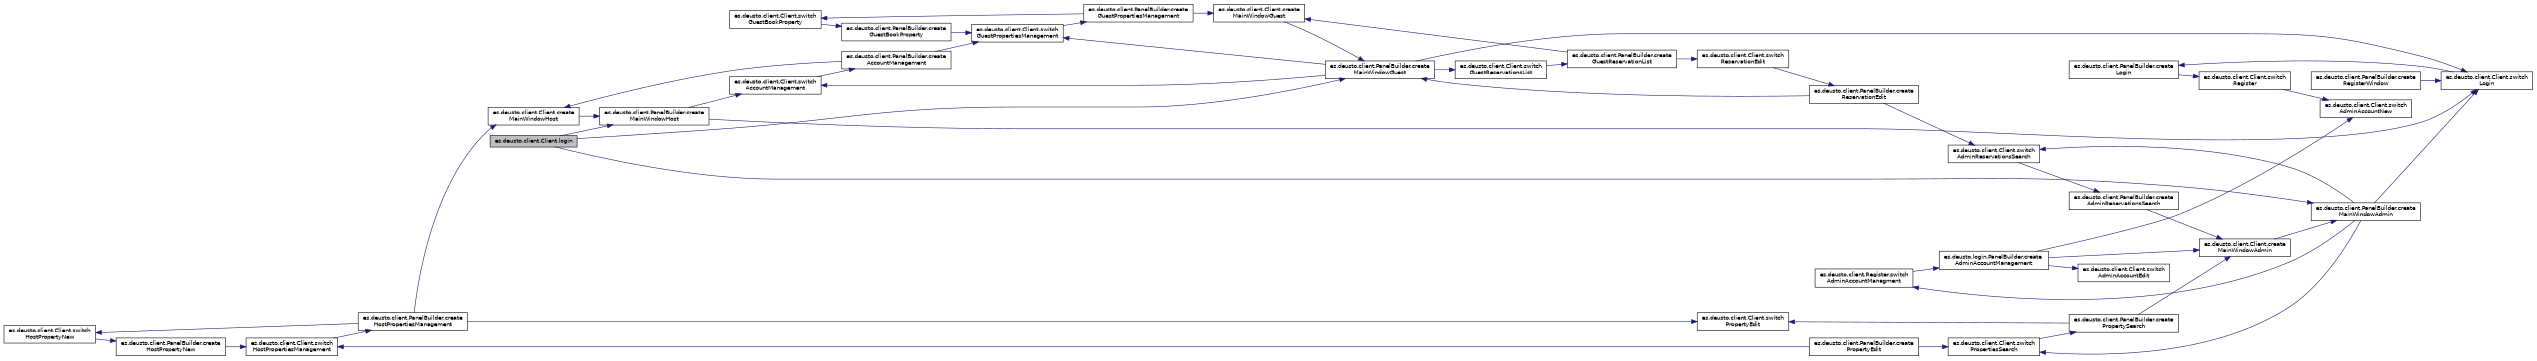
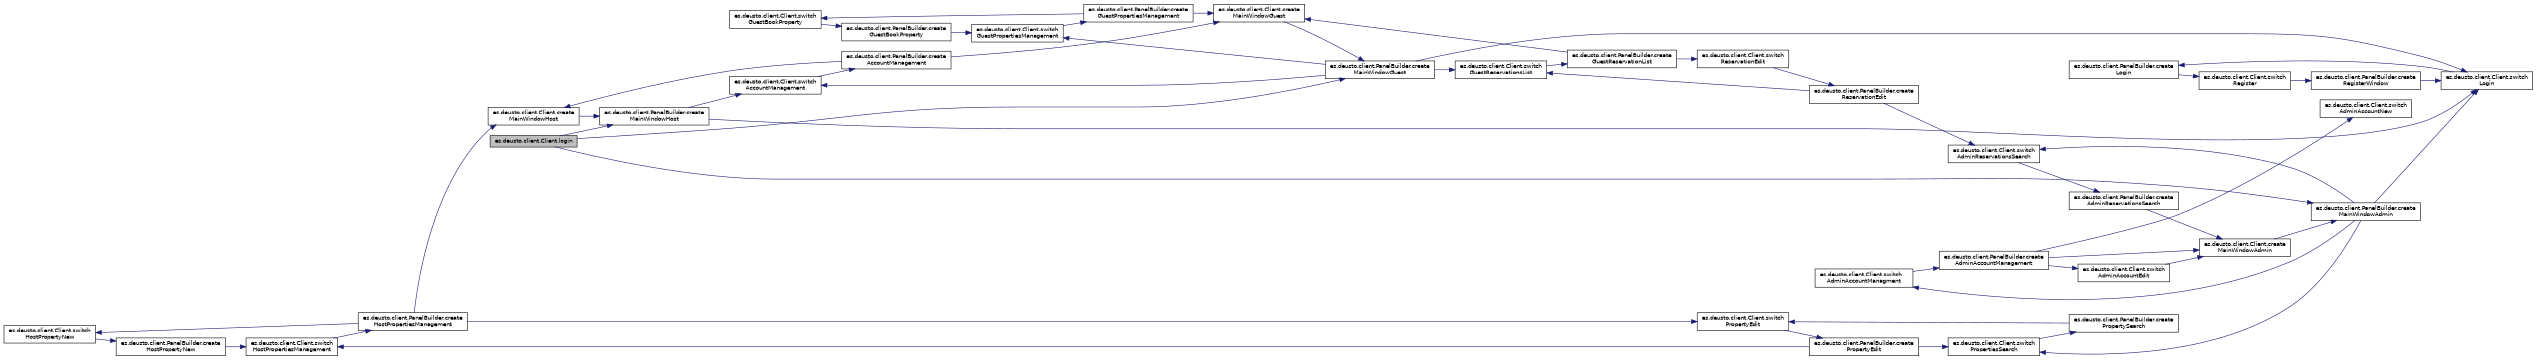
edge "es.deusto.client.PanelBuilder.create AccountManagement" -> "es.deusto.client.Client.switch GuestPropertiesManagement": now "es.deusto.client.PanelBuilder.create AccountManagement" -> "es.deusto.client.Client.create MainWindowGuest"
edge "es.deusto.client.PanelBuilder.create ReservationEdit" -> "es.deusto.client.PanelBuilder.create MainWindowGuest": now "es.deusto.client.PanelBuilder.create ReservationEdit" -> "es.deusto.client.Client.switch GuestReservationsList"
edge "es.deusto.client.Client.switch Register" -> "es.deusto.client.Client.switch AdminAccountNew": now "es.deusto.client.Client.switch Register" -> "es.deusto.client.PanelBuilder.create RegisterWindow"
node "es.deusto.login.PanelBuilder.create AdminAccountManagement": label "es.deusto.login.PanelBuilder.create AdminAccountManagement" -> "es.deusto.client.PanelBuilder.create AdminAccountManagement"
node "es.deusto.client.Register.switch AdminAccountManagment": label "es.deusto.client.Register.switch AdminAccountManagment" -> "es.deusto.client.Client.switch AdminAccountManagment"
edge "es.deusto.client.PanelBuilder.create PropertySearch" -> "es.deusto.client.Client.create MainWindowAdmin": now "es.deusto.client.Client.switch AdminAccountEdit" -> "es.deusto.client.Client.create MainWindowAdmin"
edge "es.deusto.client.Client.switch PropertyEdit" -> "es.deusto.client.PanelBuilder.create PropertyEdit": added
